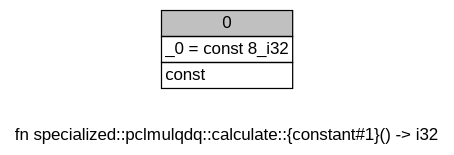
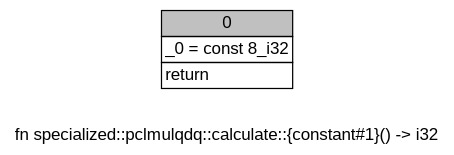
node "0": text "const" -> "return"
